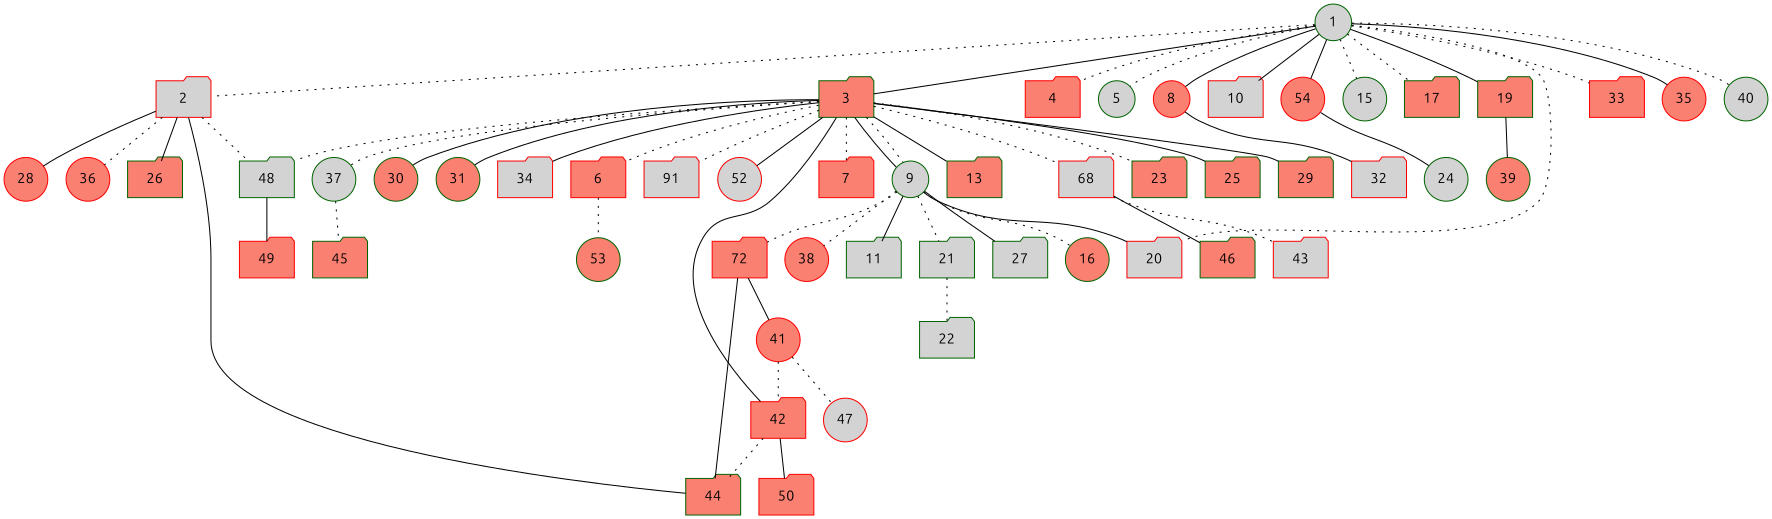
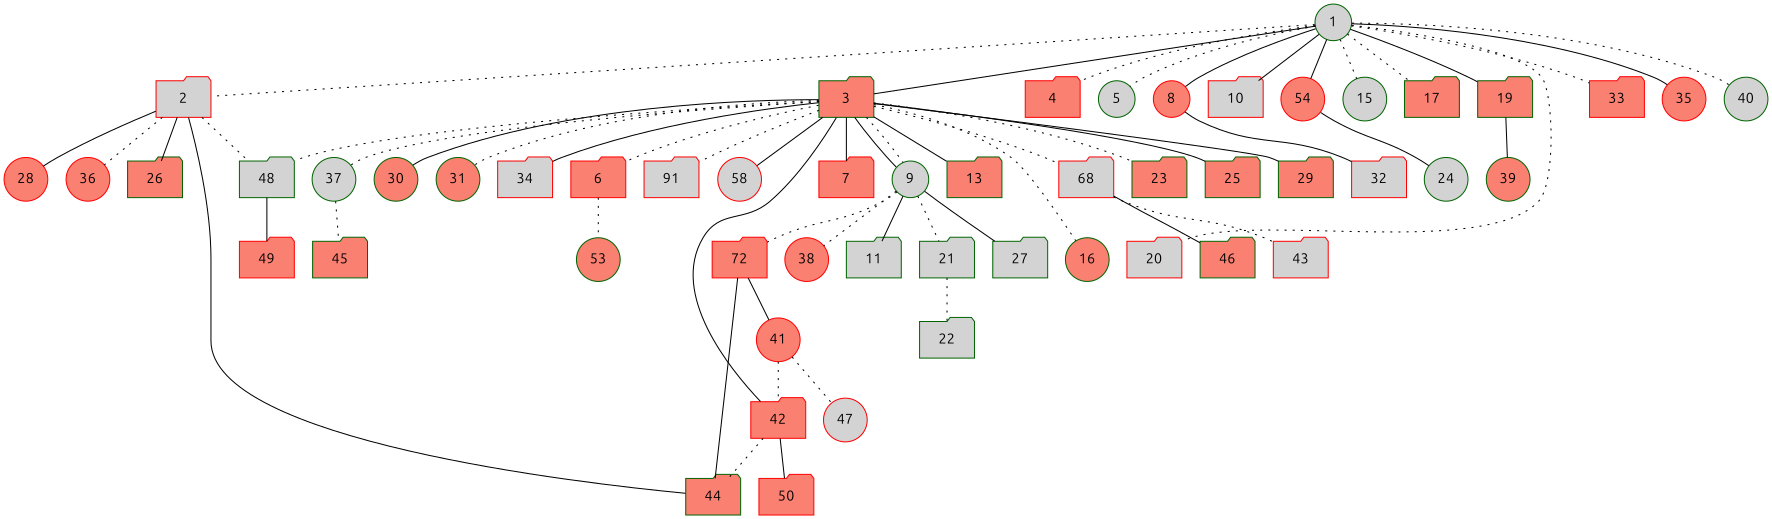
edge "3" -- "31": style solid -> dotted
edge "3" -- "7": style dotted -> solid
node "52": label "52" -> "58"
edge "9" -- "20": removed
edge "9" -- "16": now "3" -- "16"
